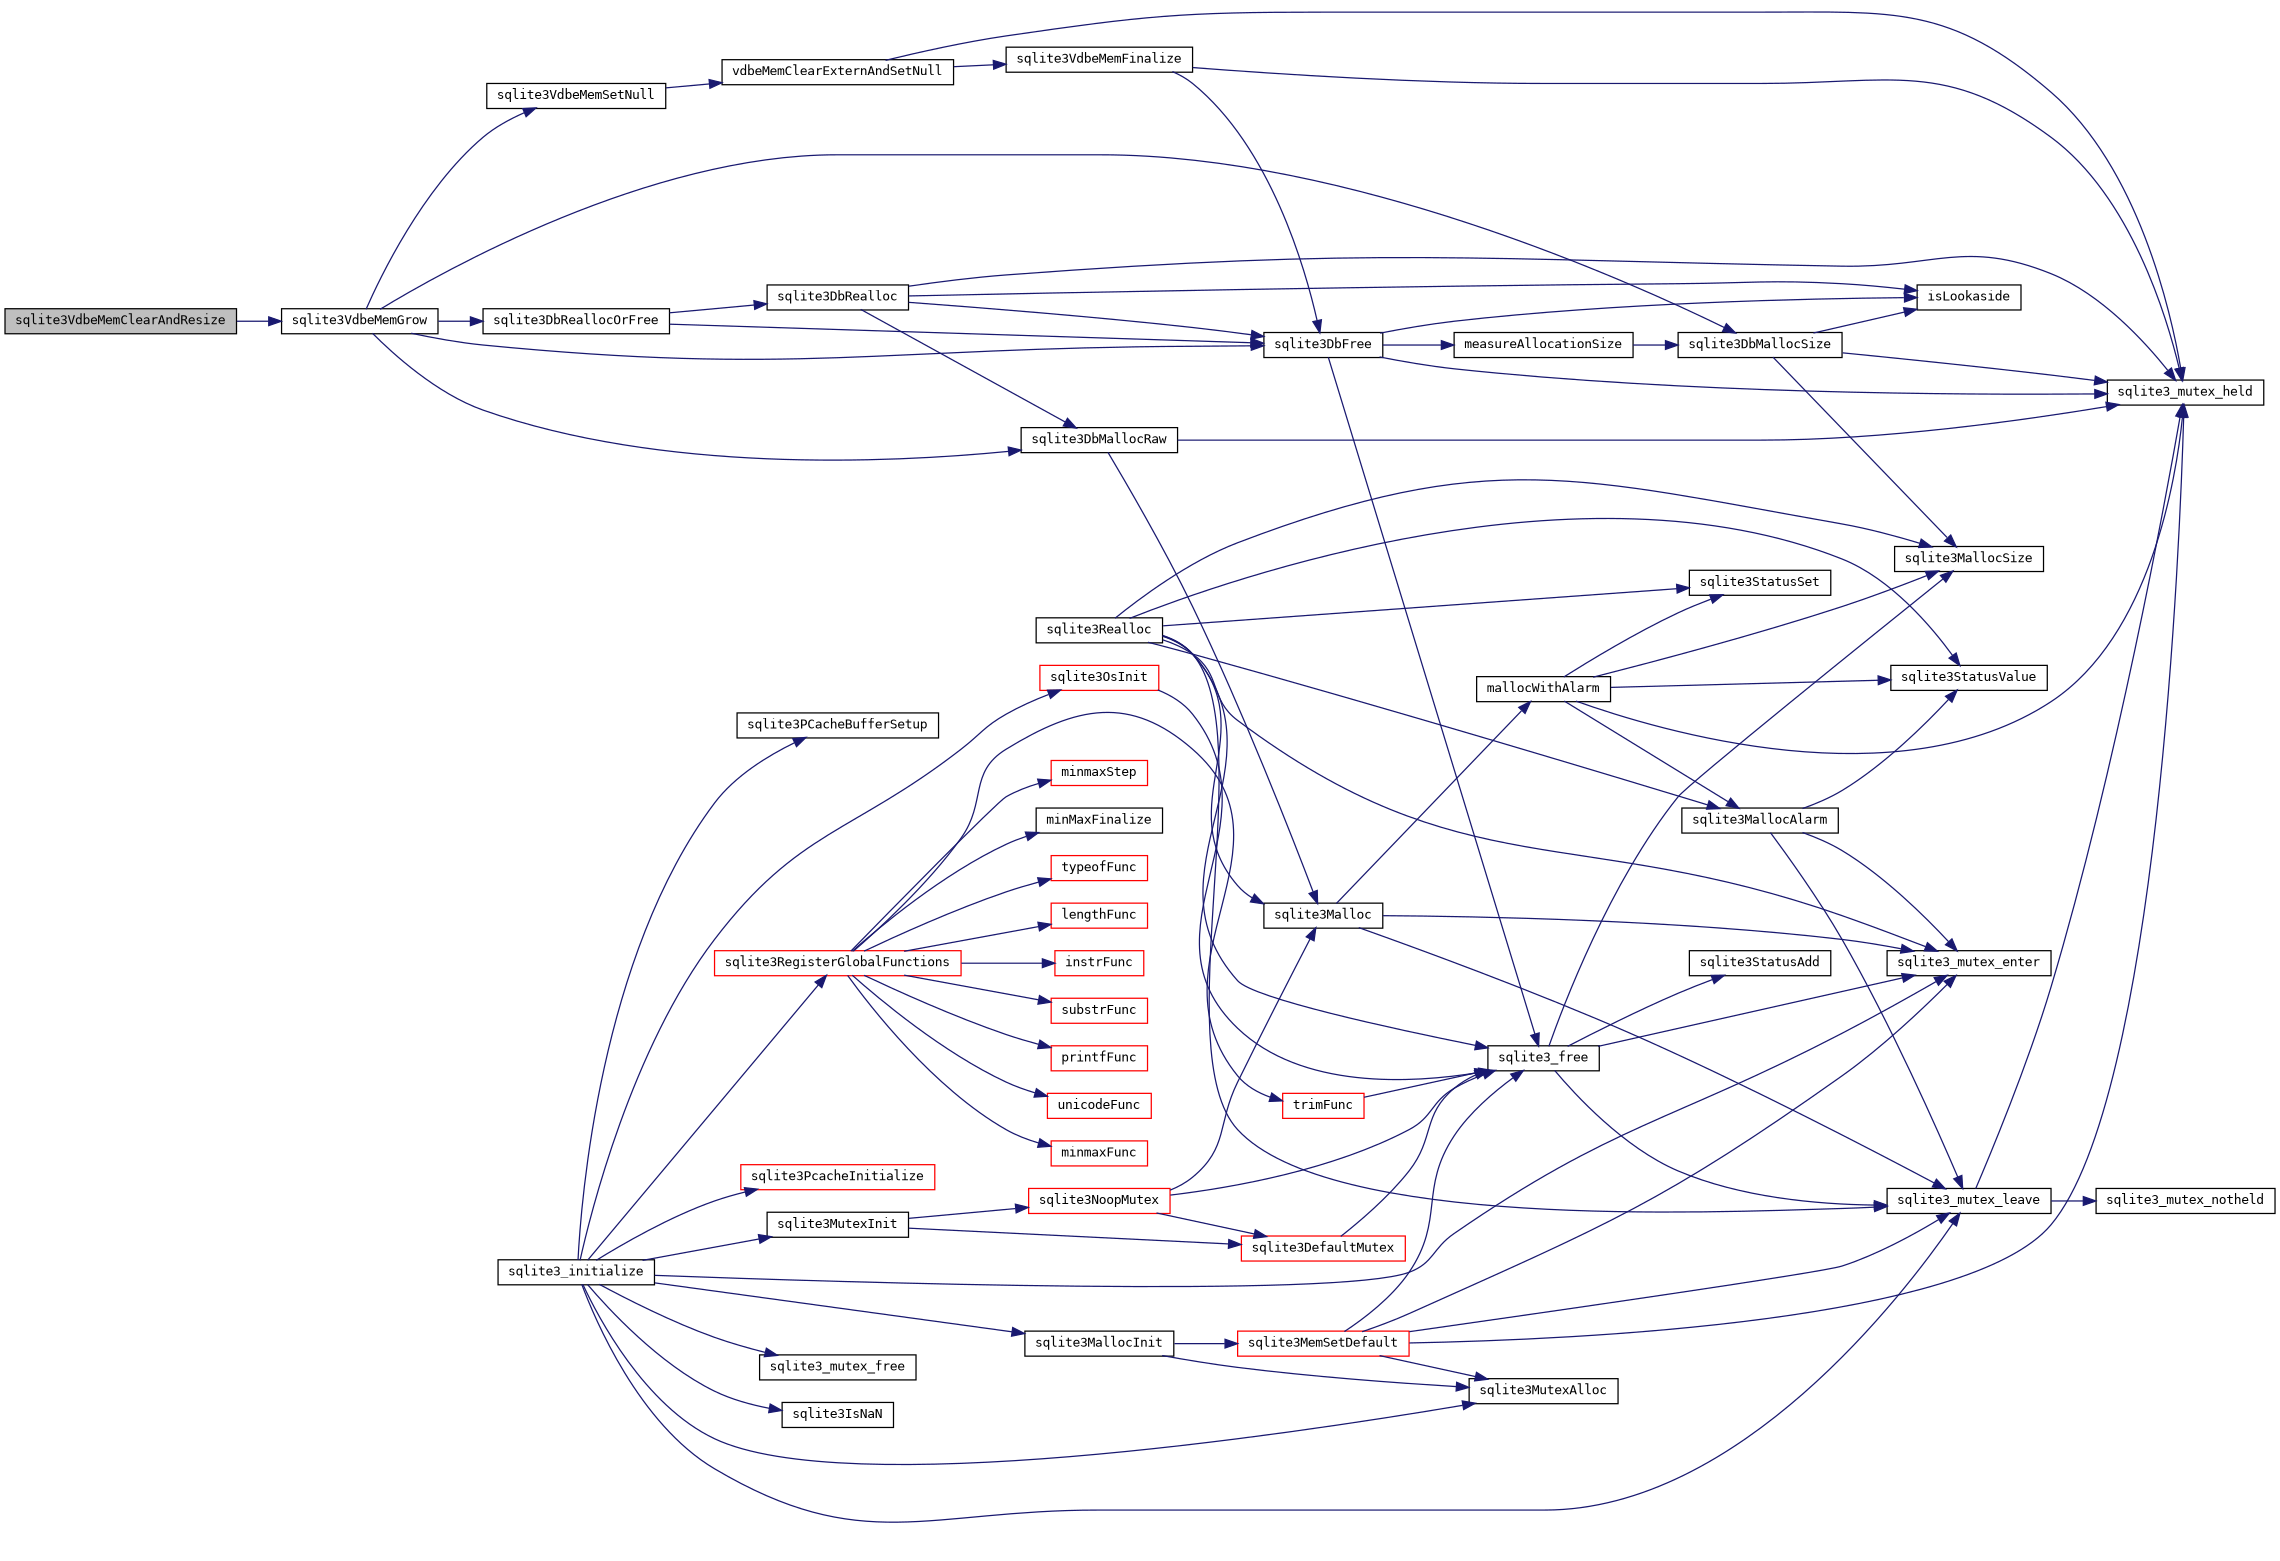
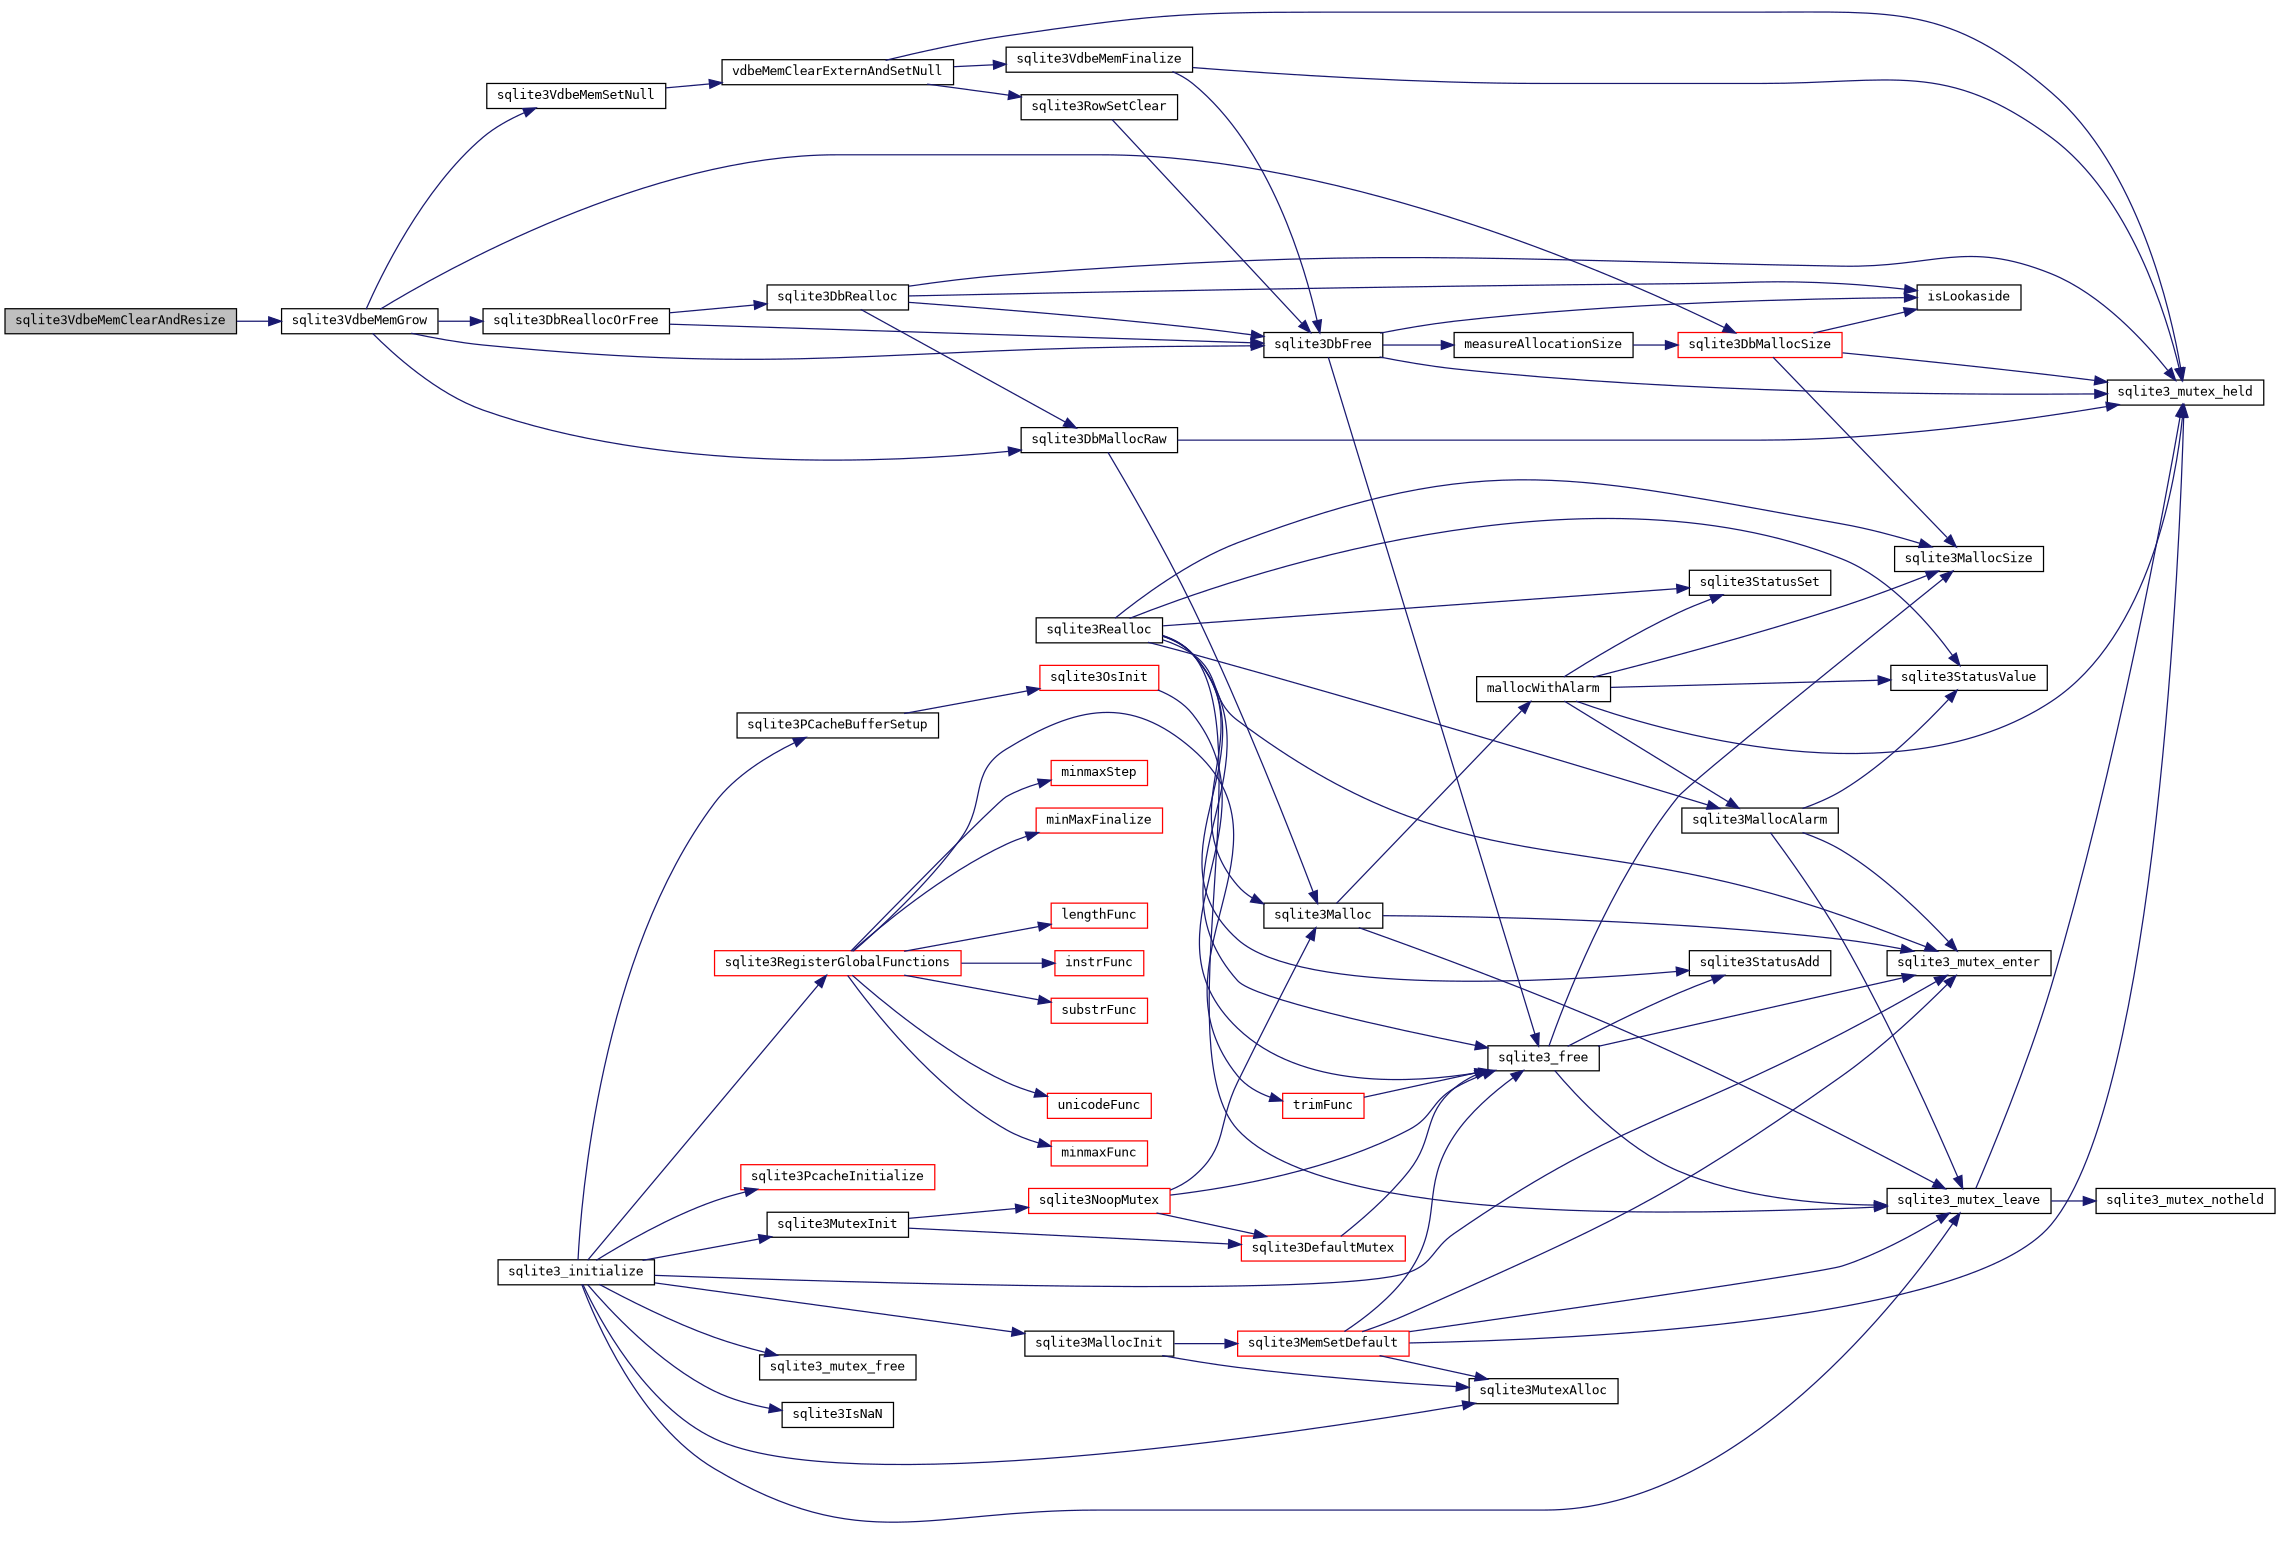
node "sqlite3RowSetClear": added
node "sqlite3DbMallocSize": color black -> red
node "minMaxFinalize": color black -> red
node "typeofFunc": removed
edge "sqlite3_initialize" -> "sqlite3OsInit": now "sqlite3PCacheBufferSetup" -> "sqlite3OsInit"
edge "sqlite3Realloc" -> "sqlite3StatusAdd": added
node "printfFunc": removed
